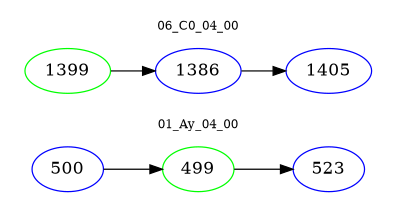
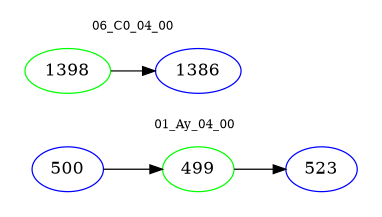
node "1399": label "1399" -> "1398"
node "1405": removed
